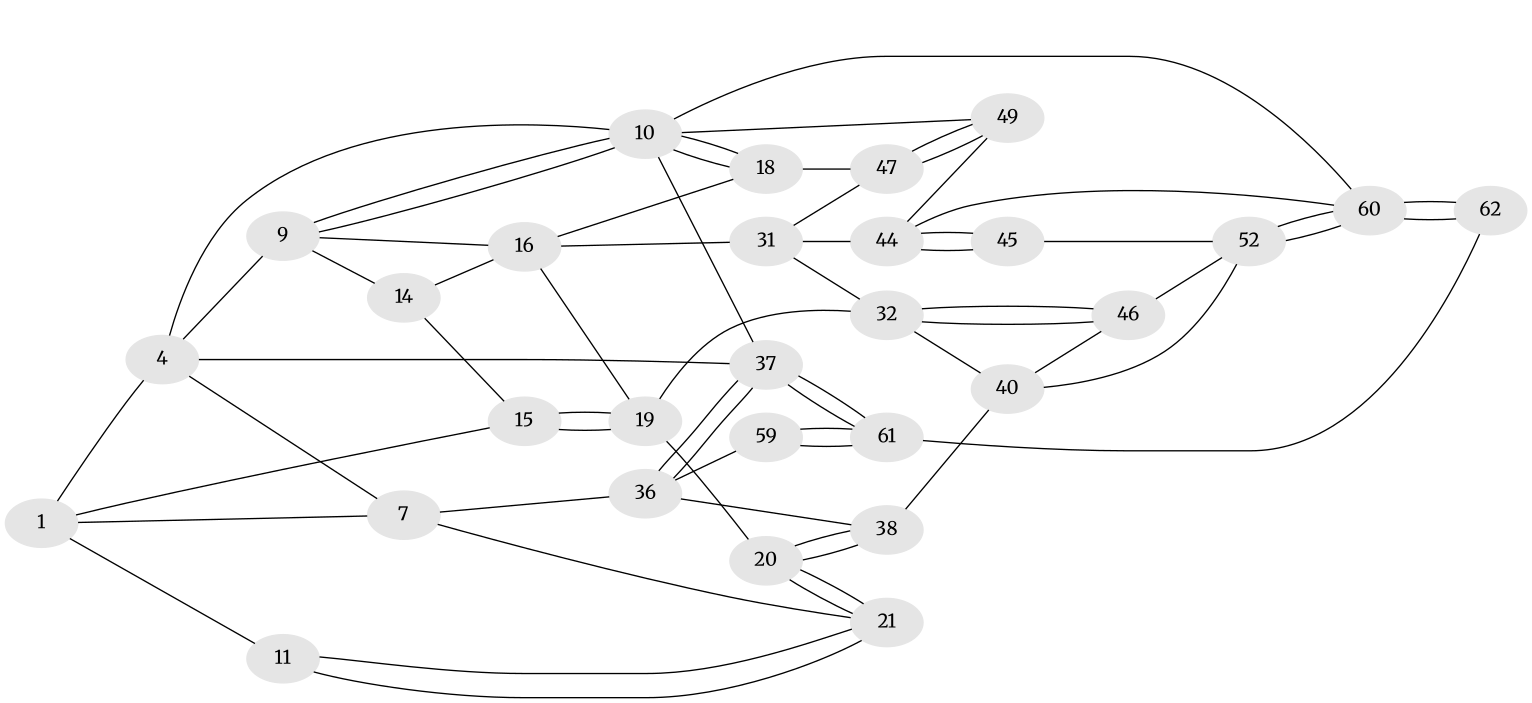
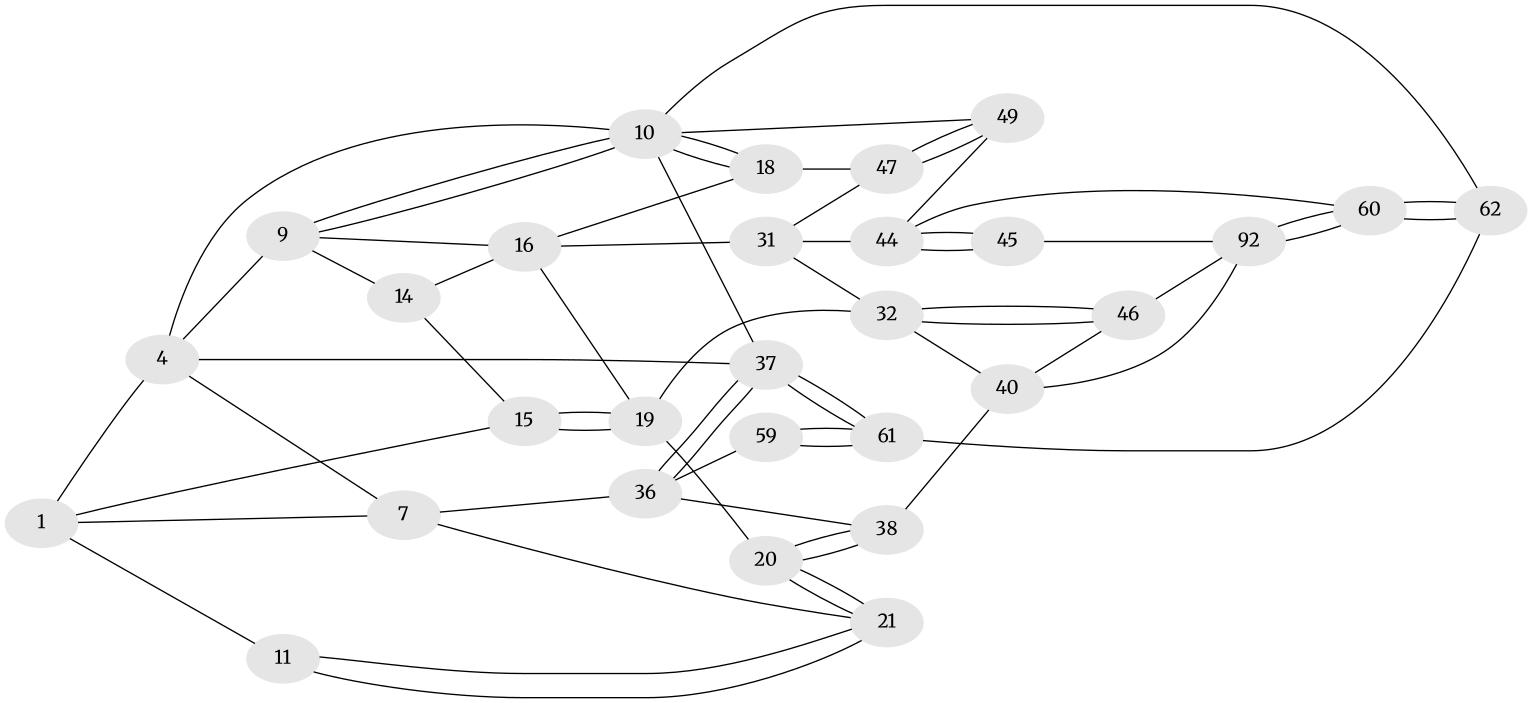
edge "10" -- "60": now "10" -- "62"
node "52": label "52" -> "92"
